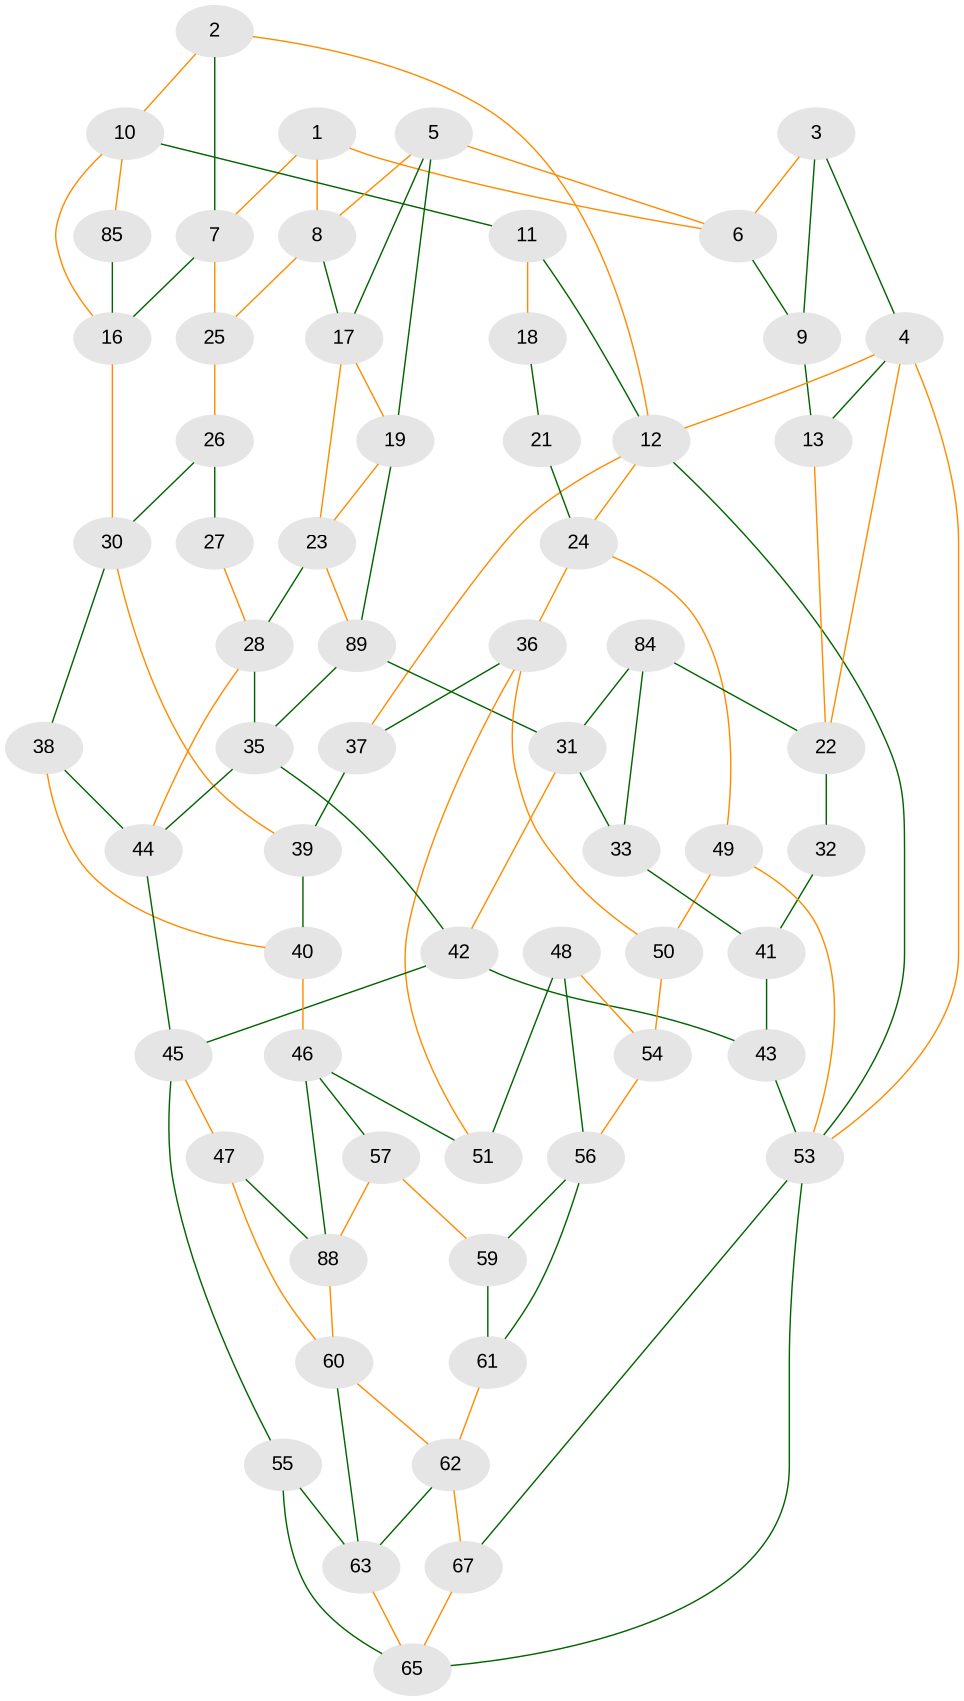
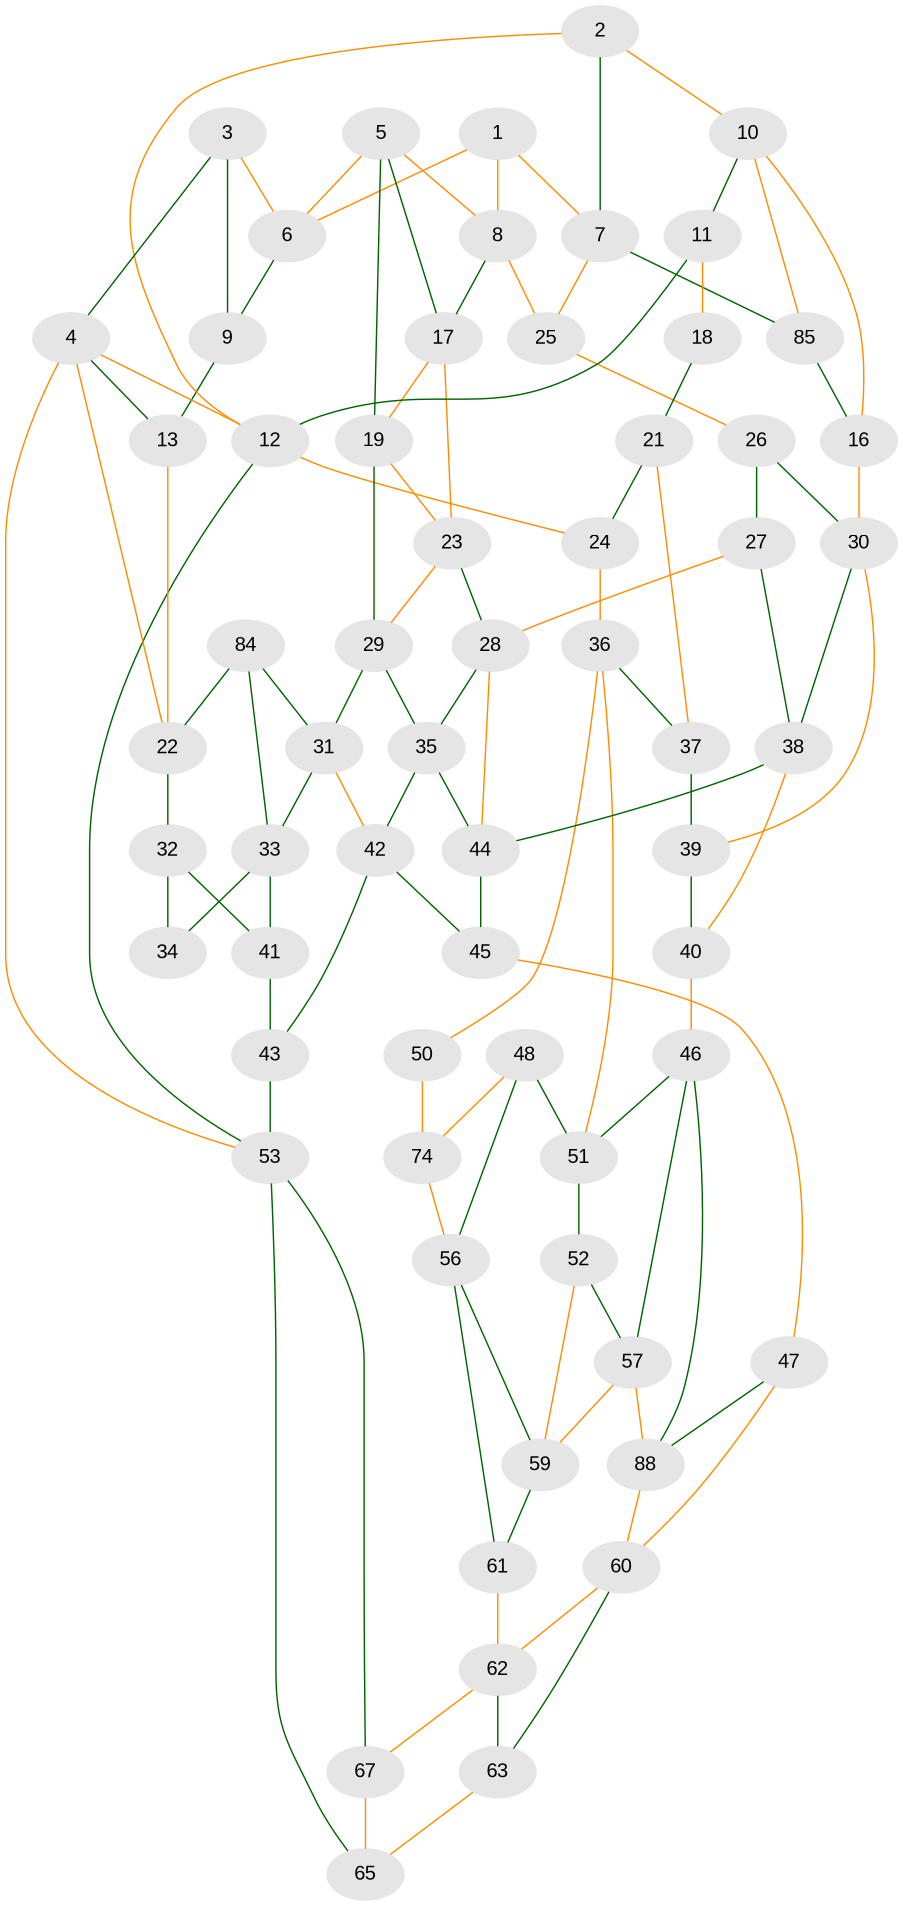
edge "7" -- "16": now "7" -- "85"
edge "12" -- "37": now "21" -- "37"
node "89": label "89" -> "29"
edge "27" -- "38": added
node "49": removed
node "34": added
node "54": label "54" -> "74"
node "52": added
node "55": removed
